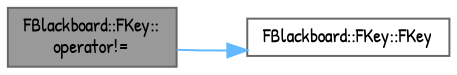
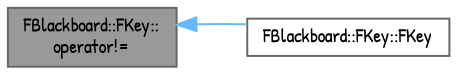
edge "FBlackboard::FKey:: operator!=" -> "FBlackboard::FKey::FKey": reversed
